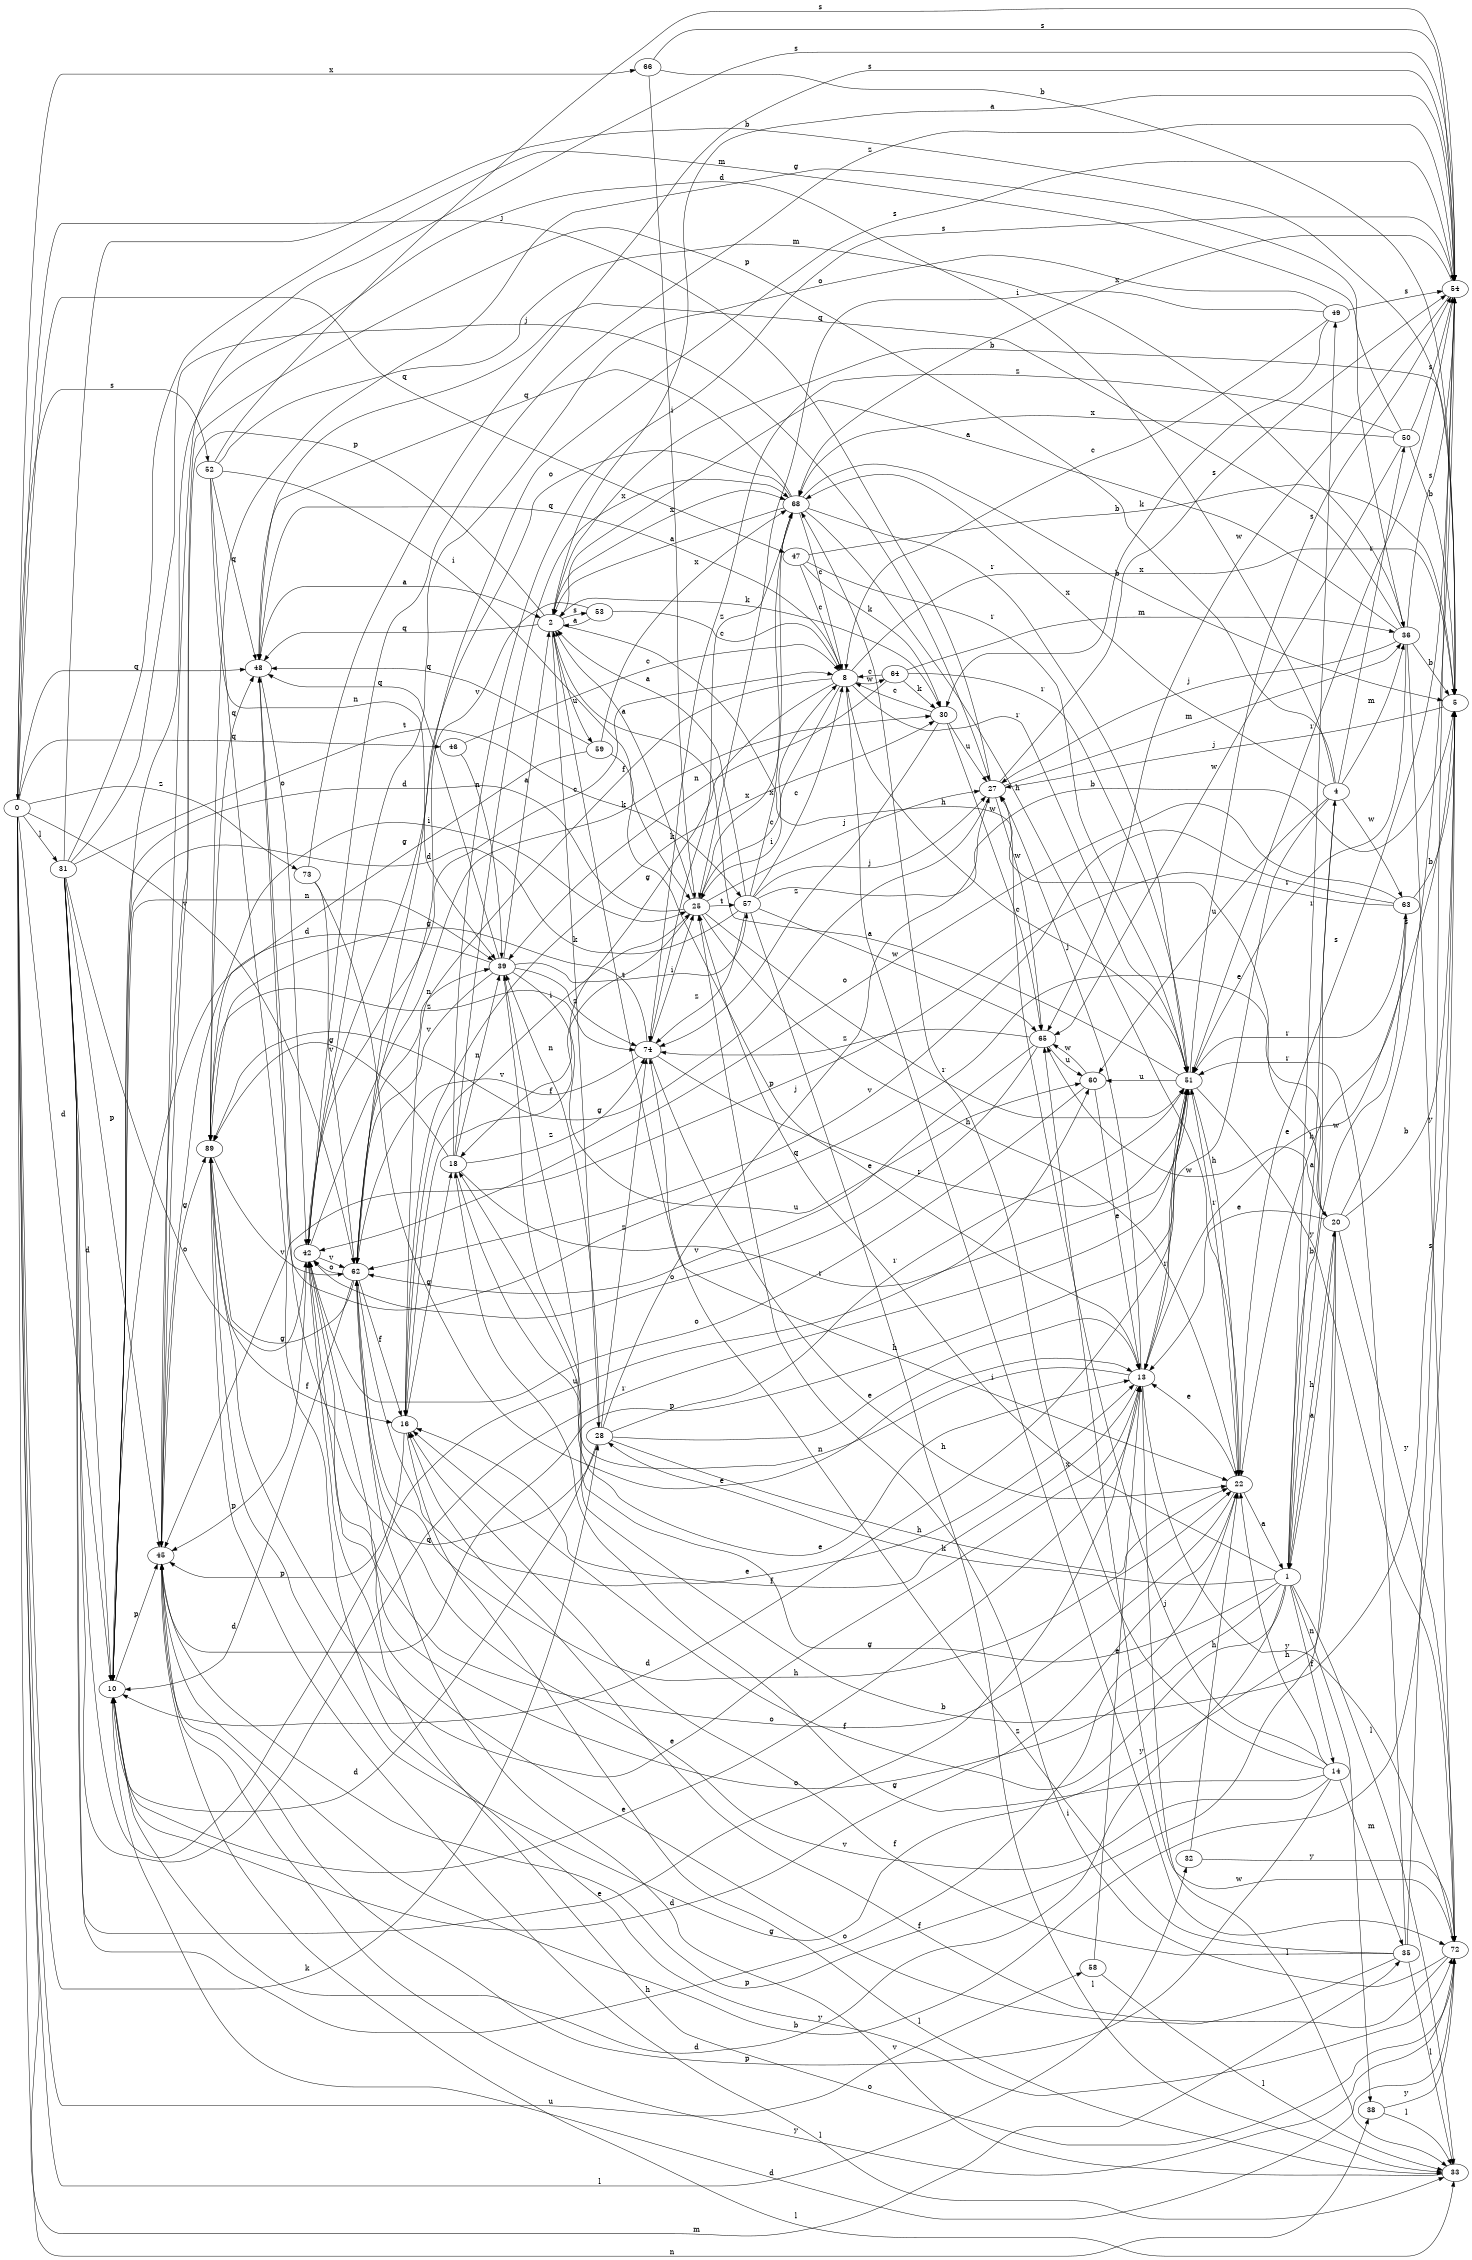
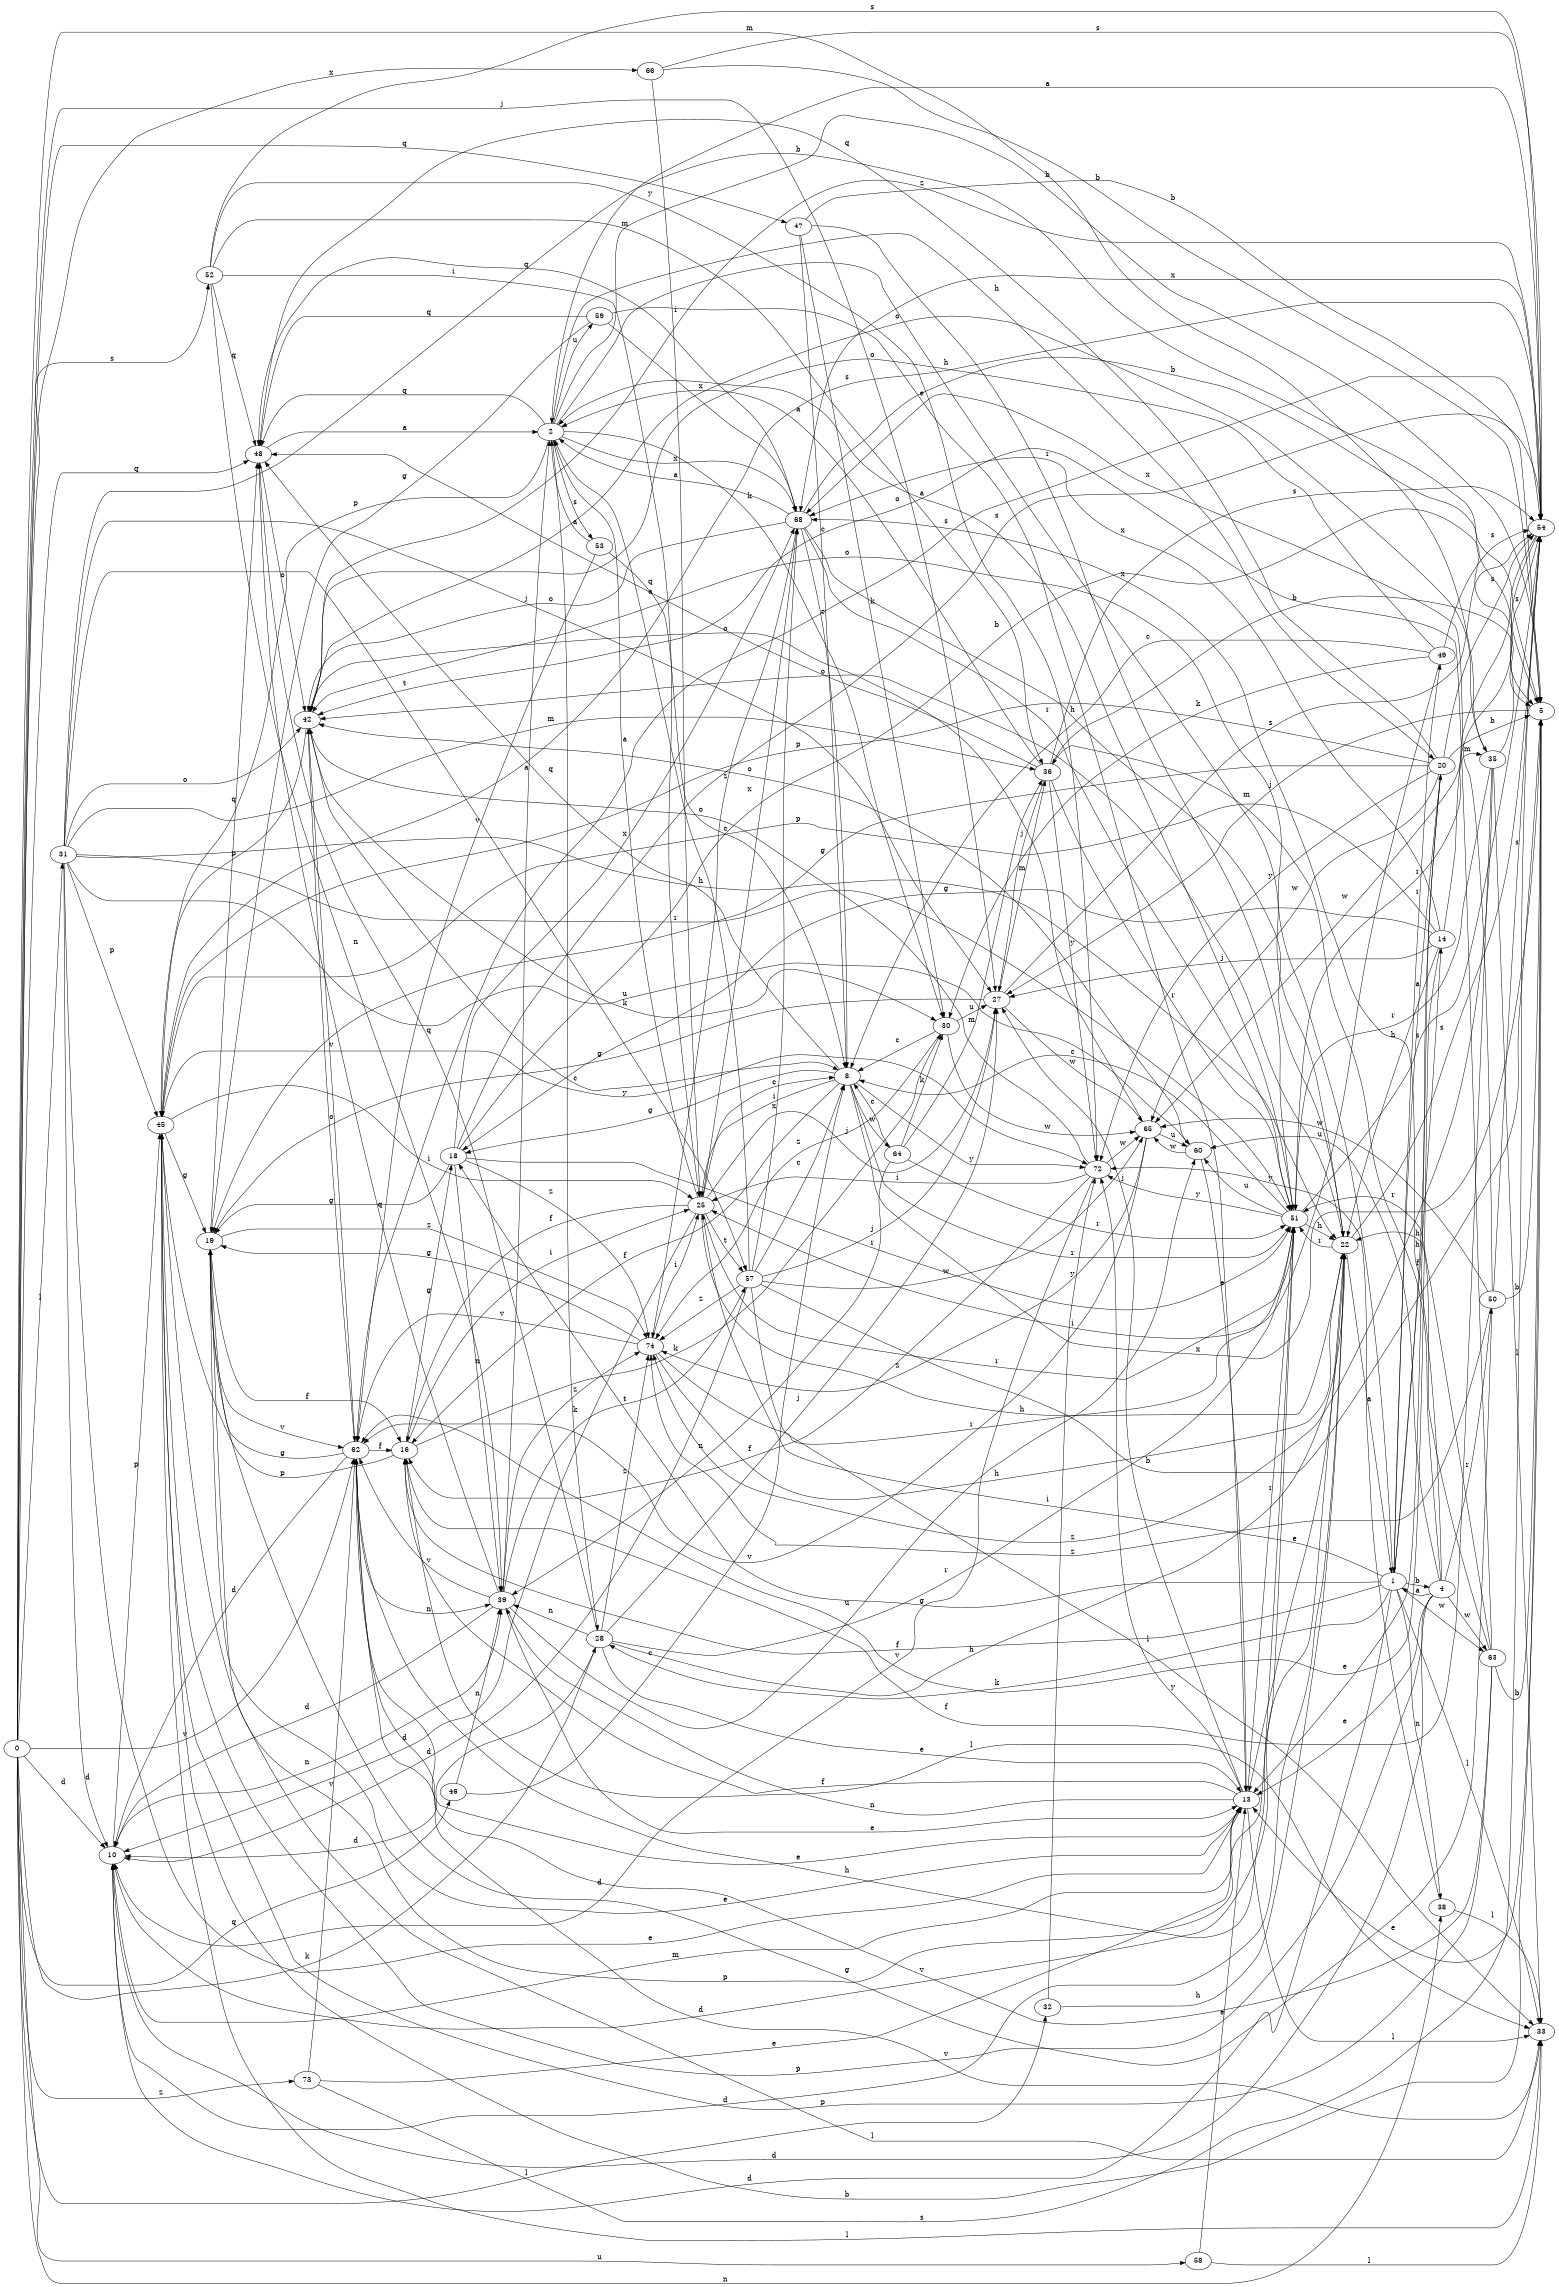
edge "27" -> "0": reversed
node "89": label "89" -> "19"
edge "10" -> "13": label "e" -> "m"
